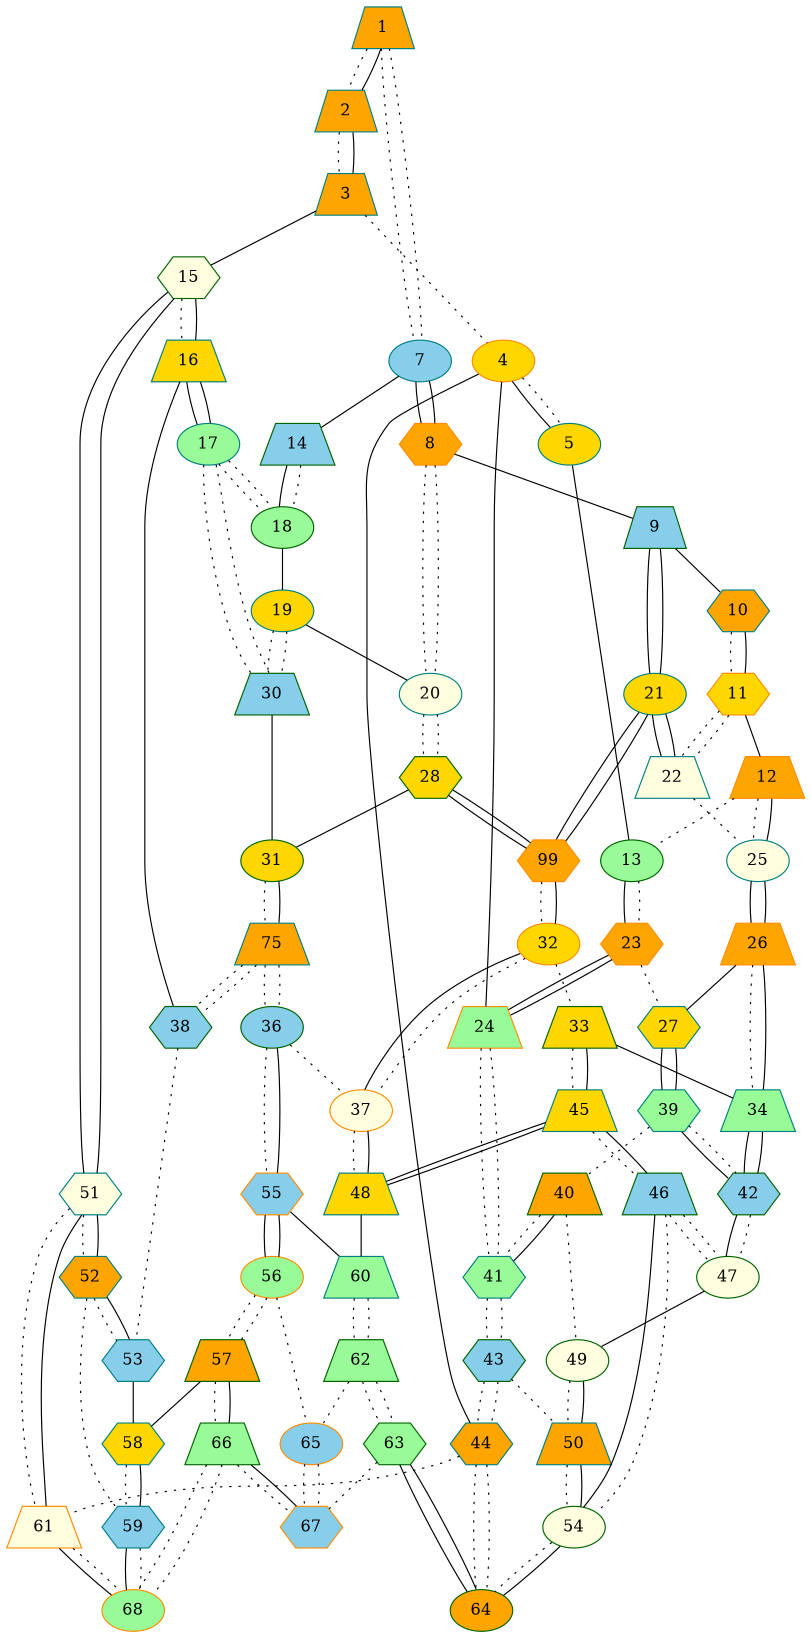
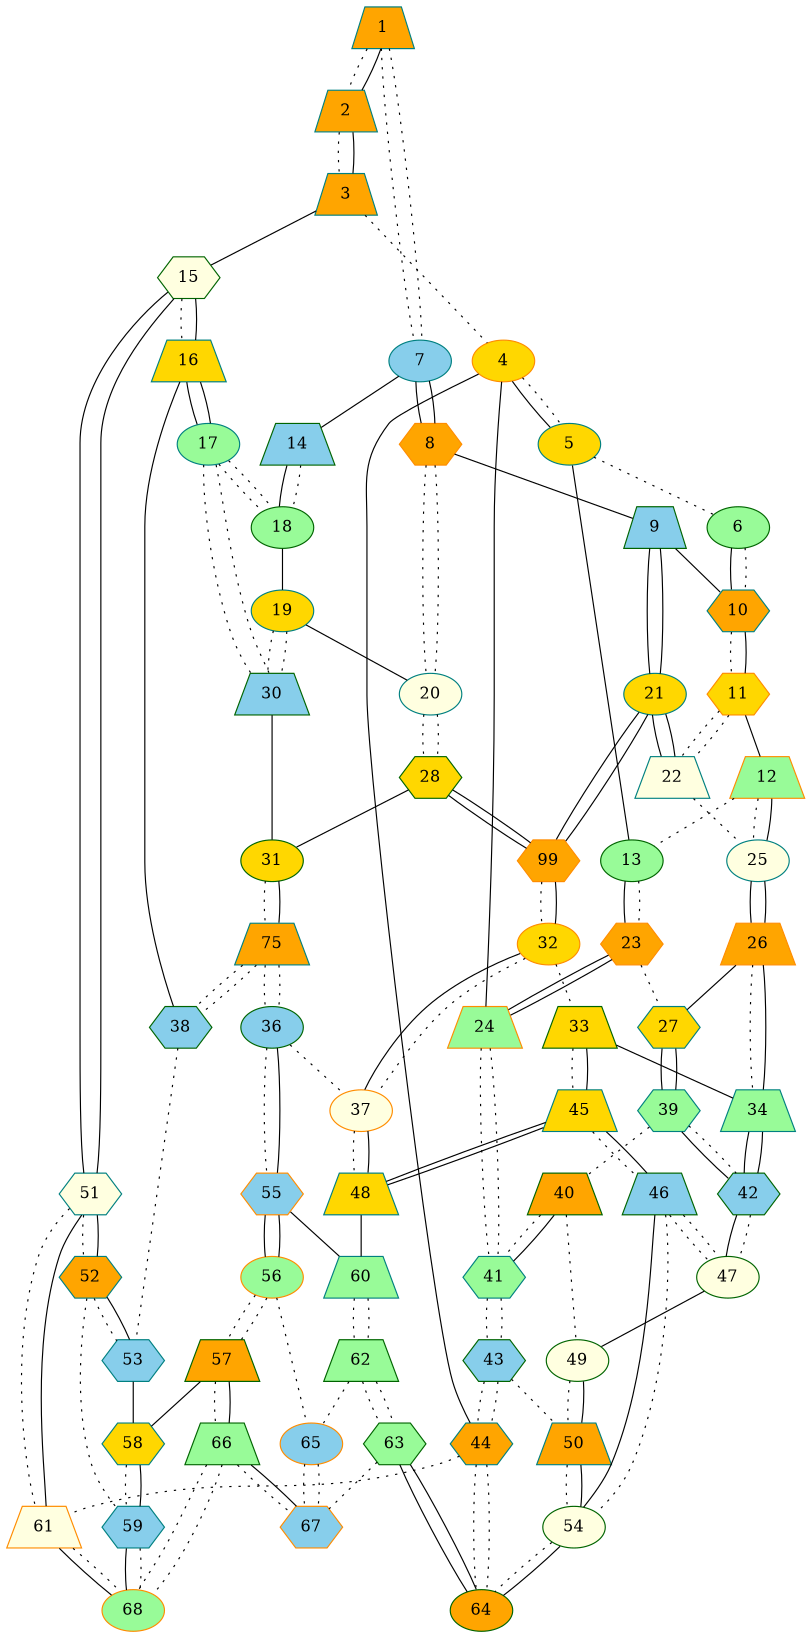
node "6": added
node "12": fillcolor orange -> palegreen
